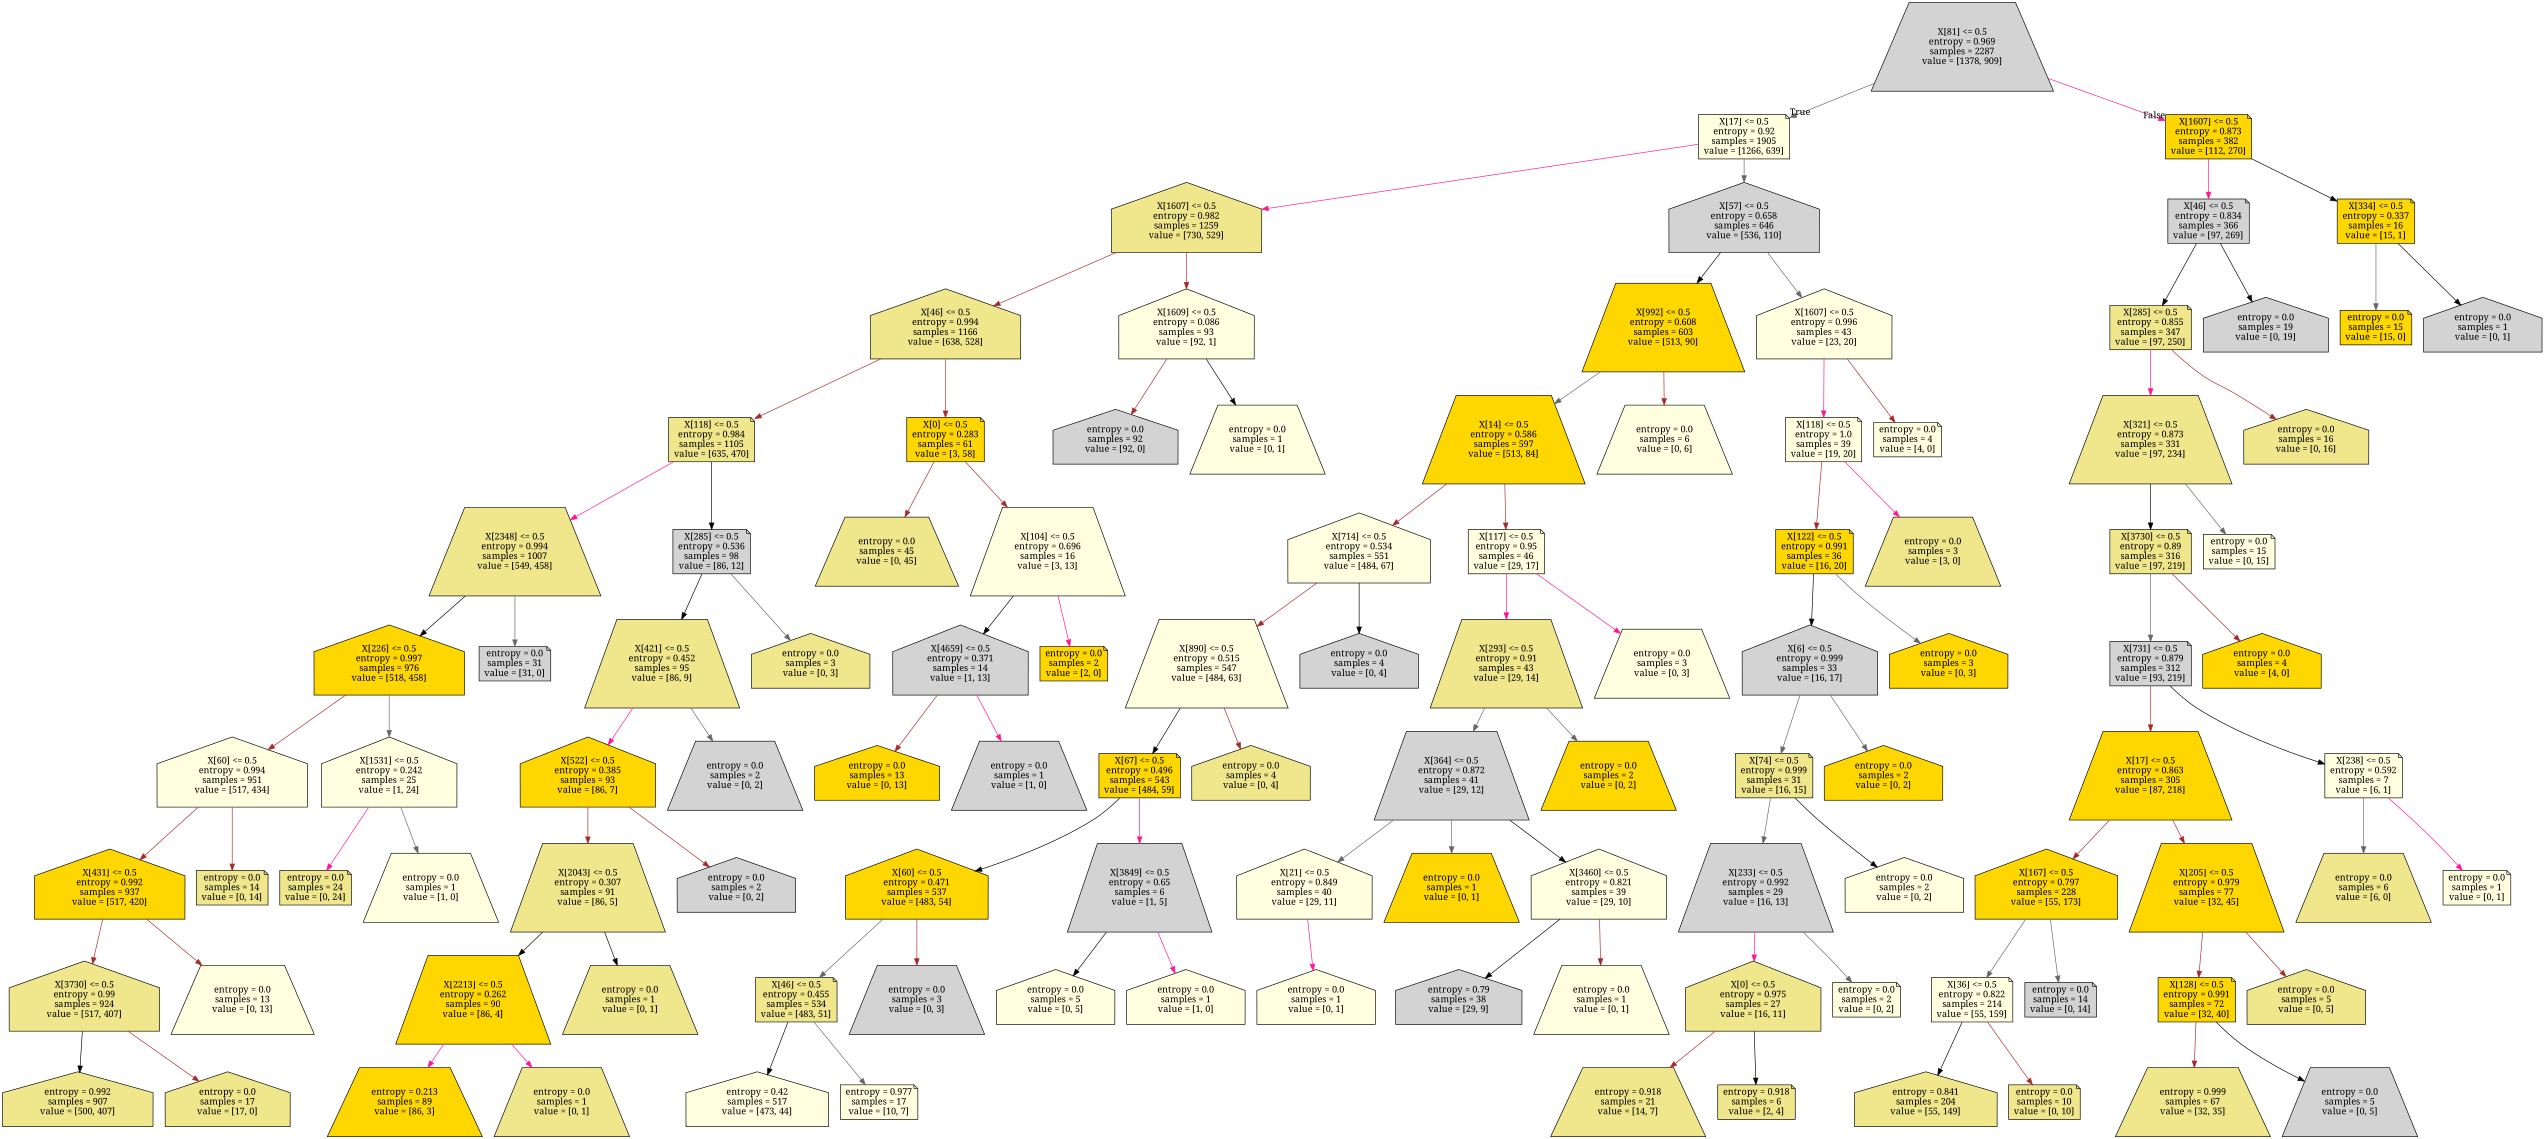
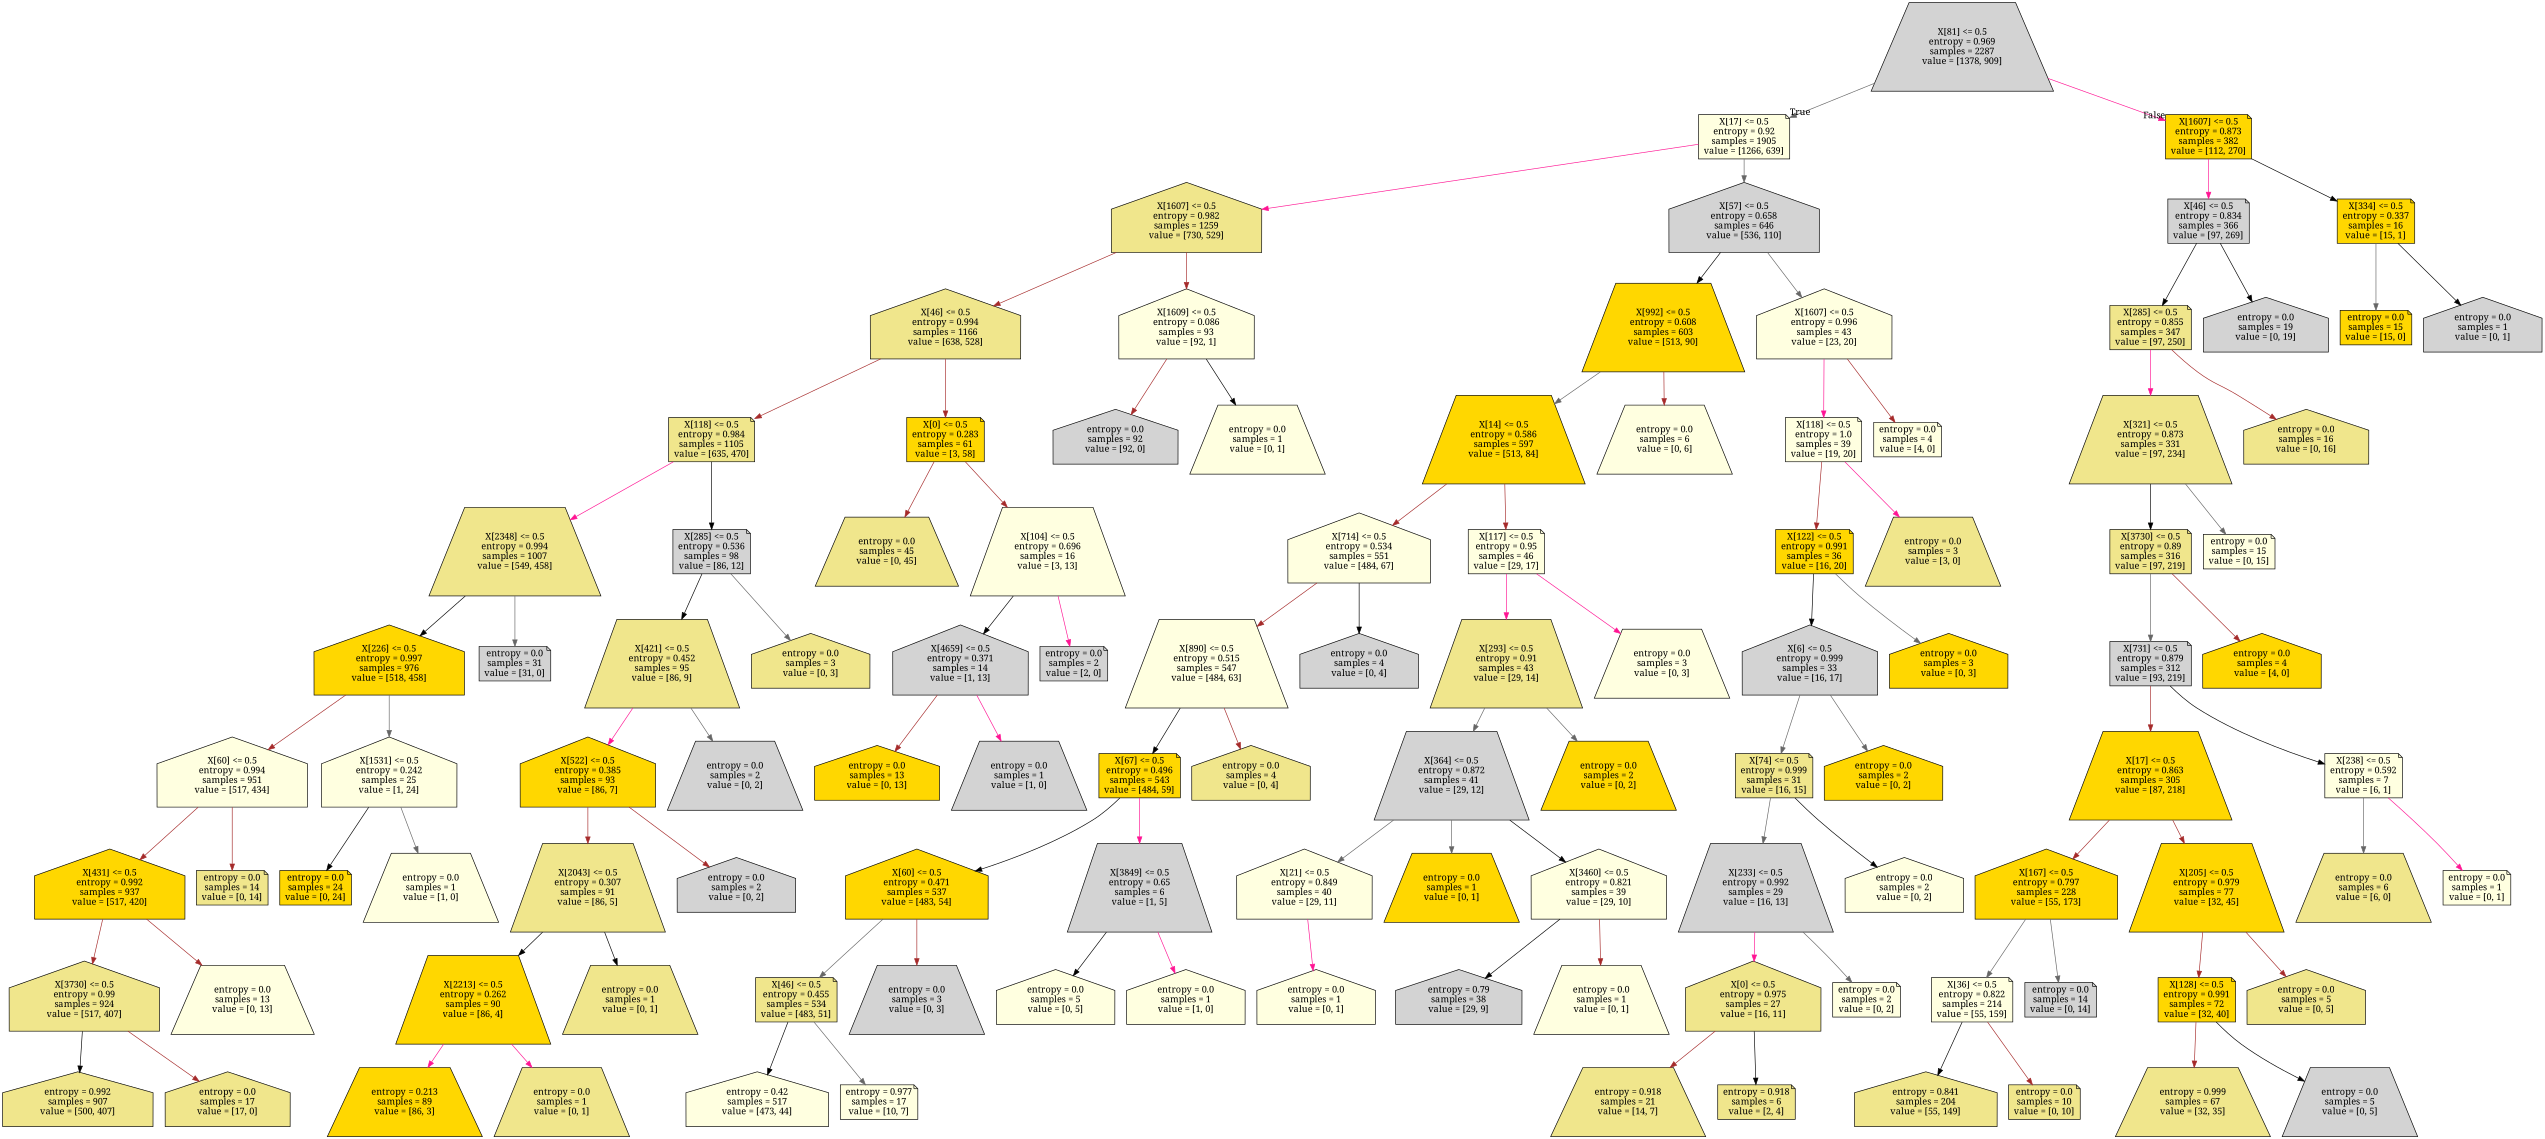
node "entropy = 0.0 samples = 2 value = [2, 0]": fillcolor gold -> lightgrey
edge "X[1531] <= 0.5 entropy = 0.242 samples = 25 value = [1, 24]" -> "entropy = 0.0 samples = 24 value = [0, 24]": color deeppink -> black
node "entropy = 0.0 samples = 24 value = [0, 24]": fillcolor khaki -> gold
